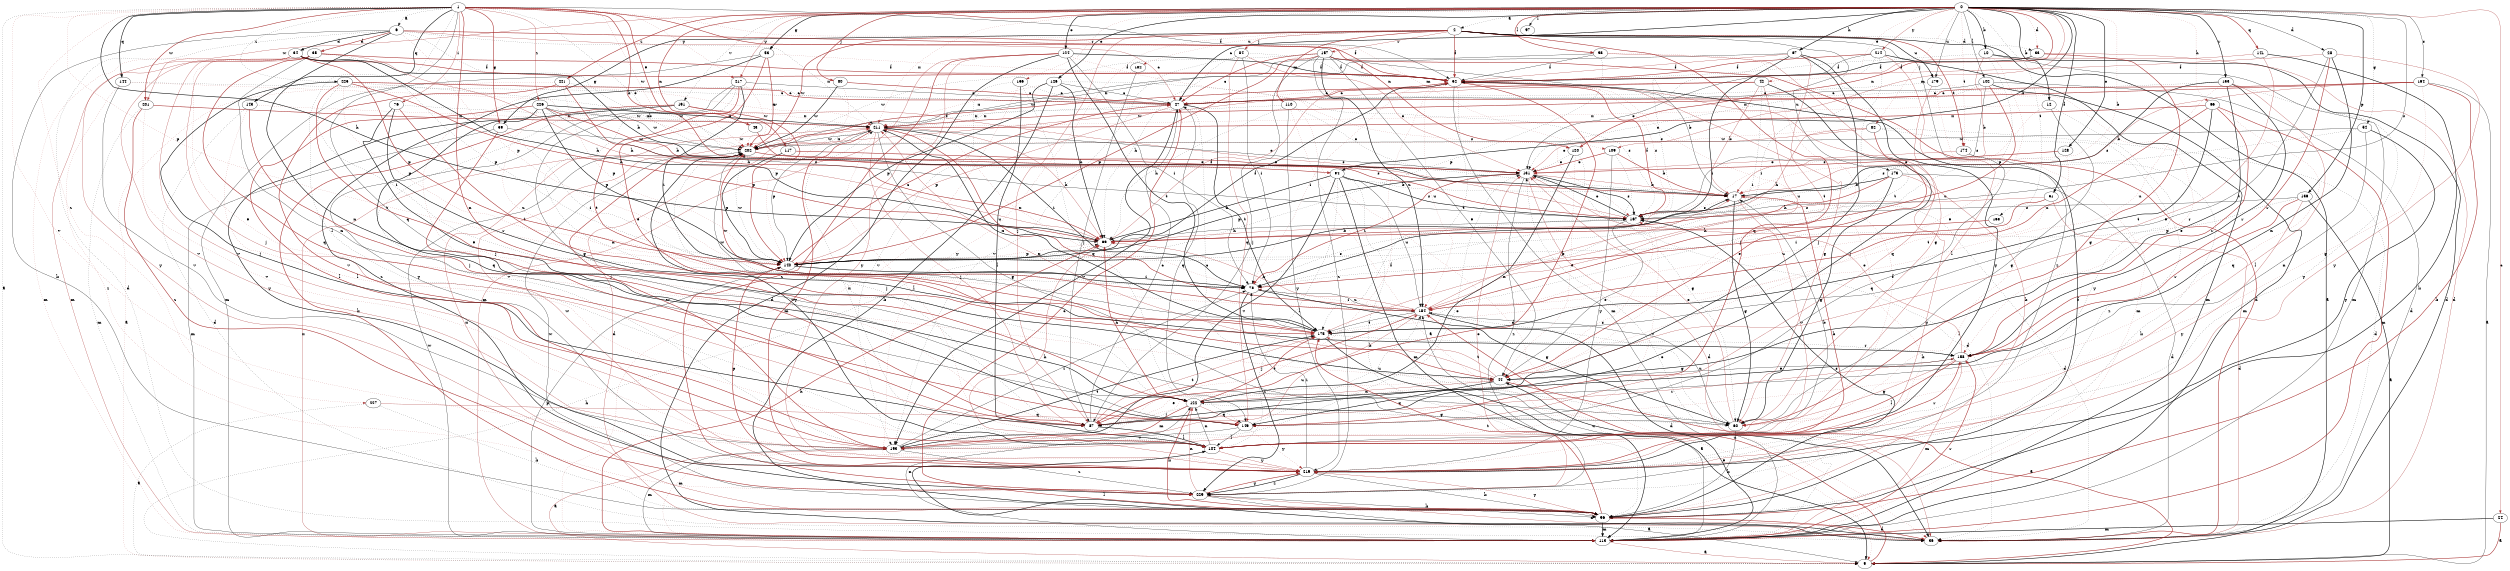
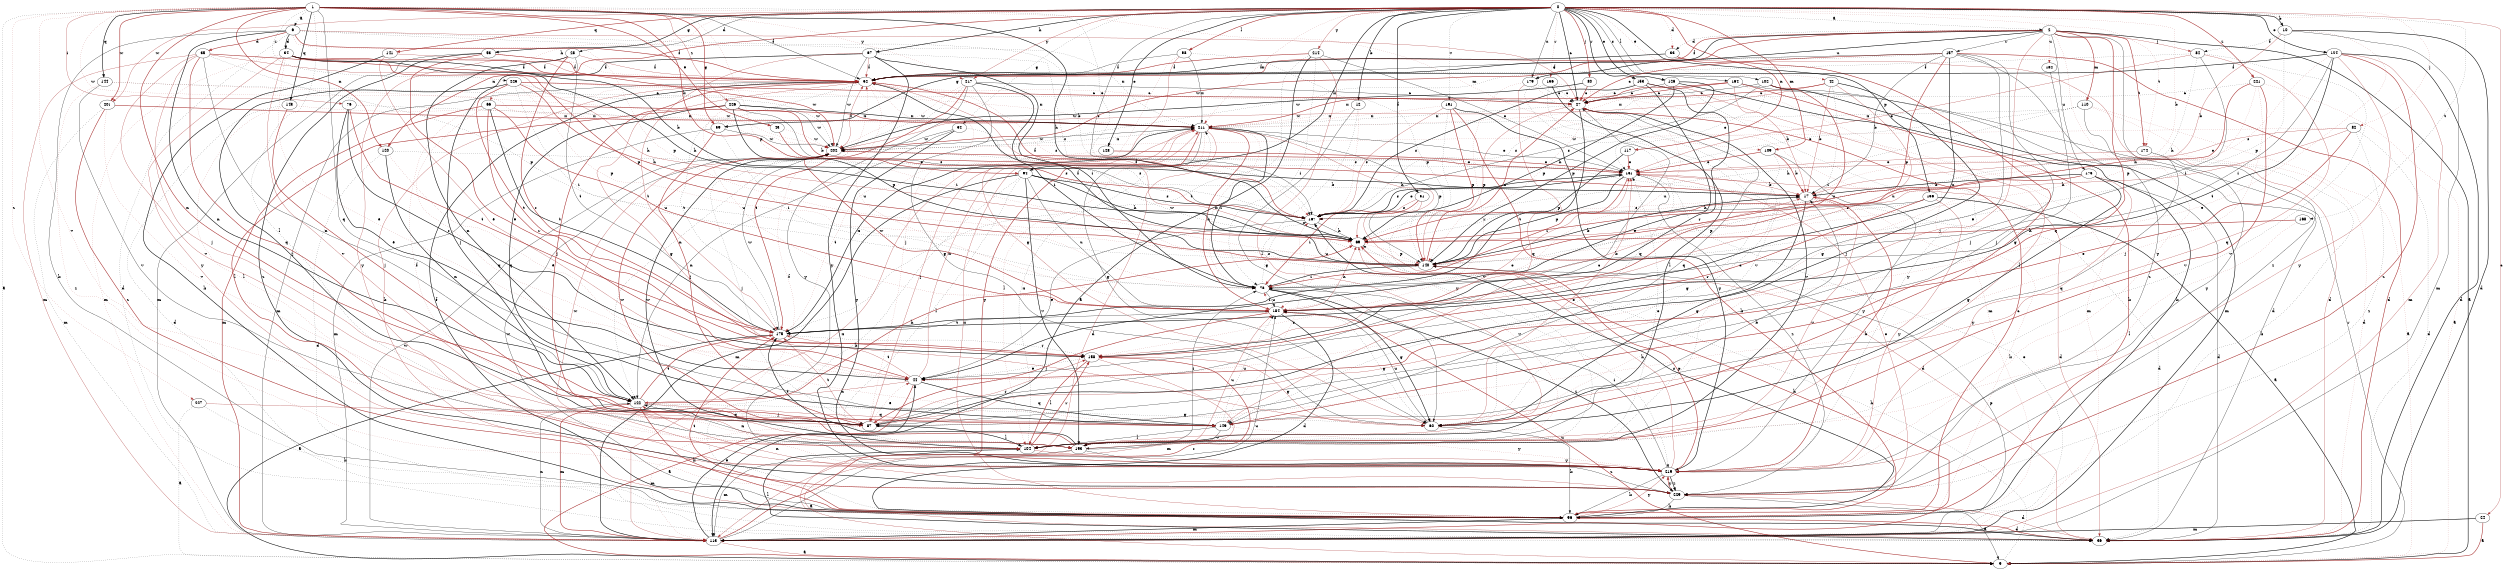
node "97": removed
edge "2" -> "157": color brown -> black
edge "10" -> "52": now "10" -> "84"
edge "0" -> "109": style solid -> bold
edge "202" -> "52": style bold -> solid
edge "214" -> "113": label "m" -> "a"
edge "164" -> "9": label "a" -> "r"
edge "158" -> "44": style solid -> dotted
edge "122" -> "193": now "122" -> "113"
